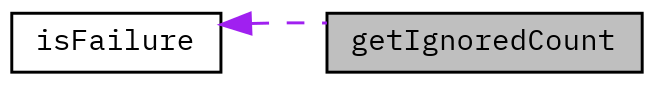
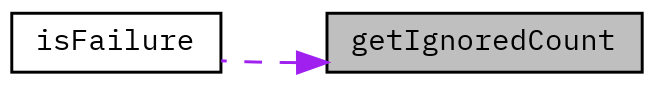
edge "getIgnoredCount" -> "isFailure": reversed
